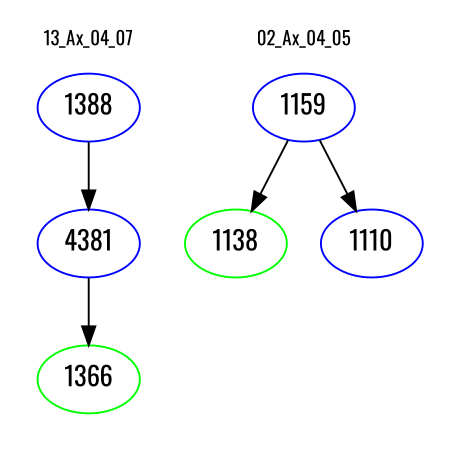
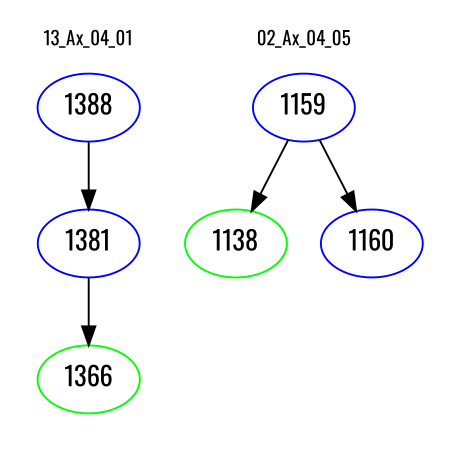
cluster "13_Ax_04_07": label "13_Ax_04_07" -> "13_Ax_04_01"
node "4381": label "4381" -> "1381"
node "1110": label "1110" -> "1160"
